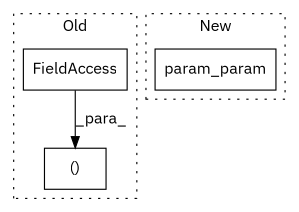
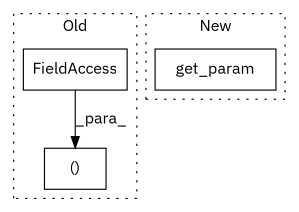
node "param_param": label "param_param" -> "get_param"
